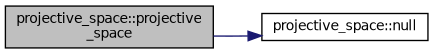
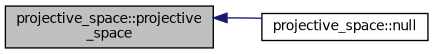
edge "projective_space::projective _space" -> "projective_space::null": reversed
